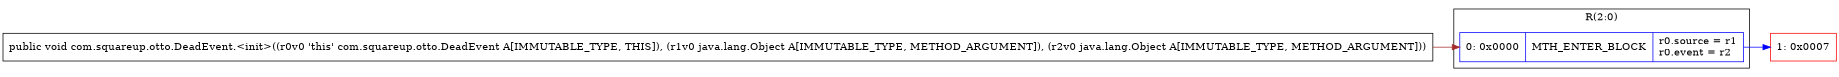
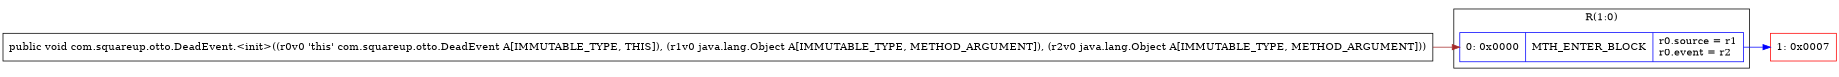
cluster "R(2:0)": label "R(2:0)" -> "R(1:0)"
